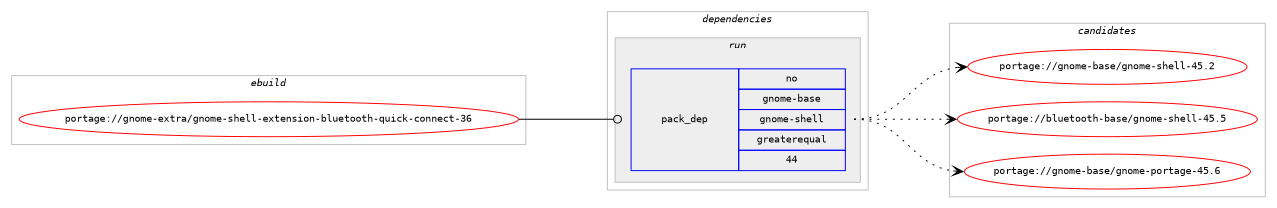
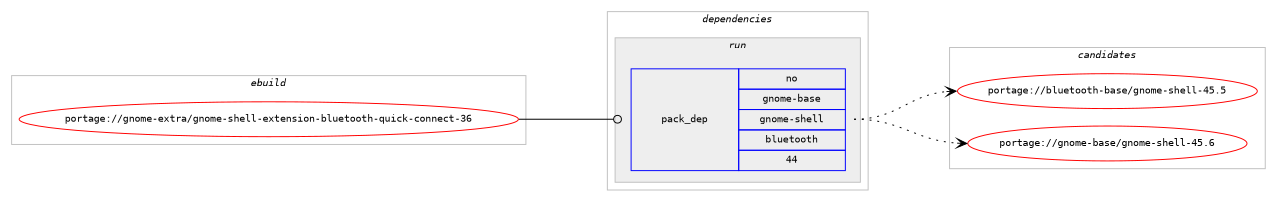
node "portage://gnome-base/gnome-shell-45.2": removed
node "pack_dep": text "greaterequal" -> "bluetooth"
node "portage://gnome-base/gnome-portage-45.6": label "portage://gnome-base/gnome-portage-45.6" -> "portage://gnome-base/gnome-shell-45.6"
